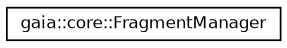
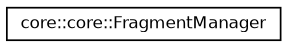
node "gaia::core::FragmentManager": label "gaia::core::FragmentManager" -> "core::core::FragmentManager"
